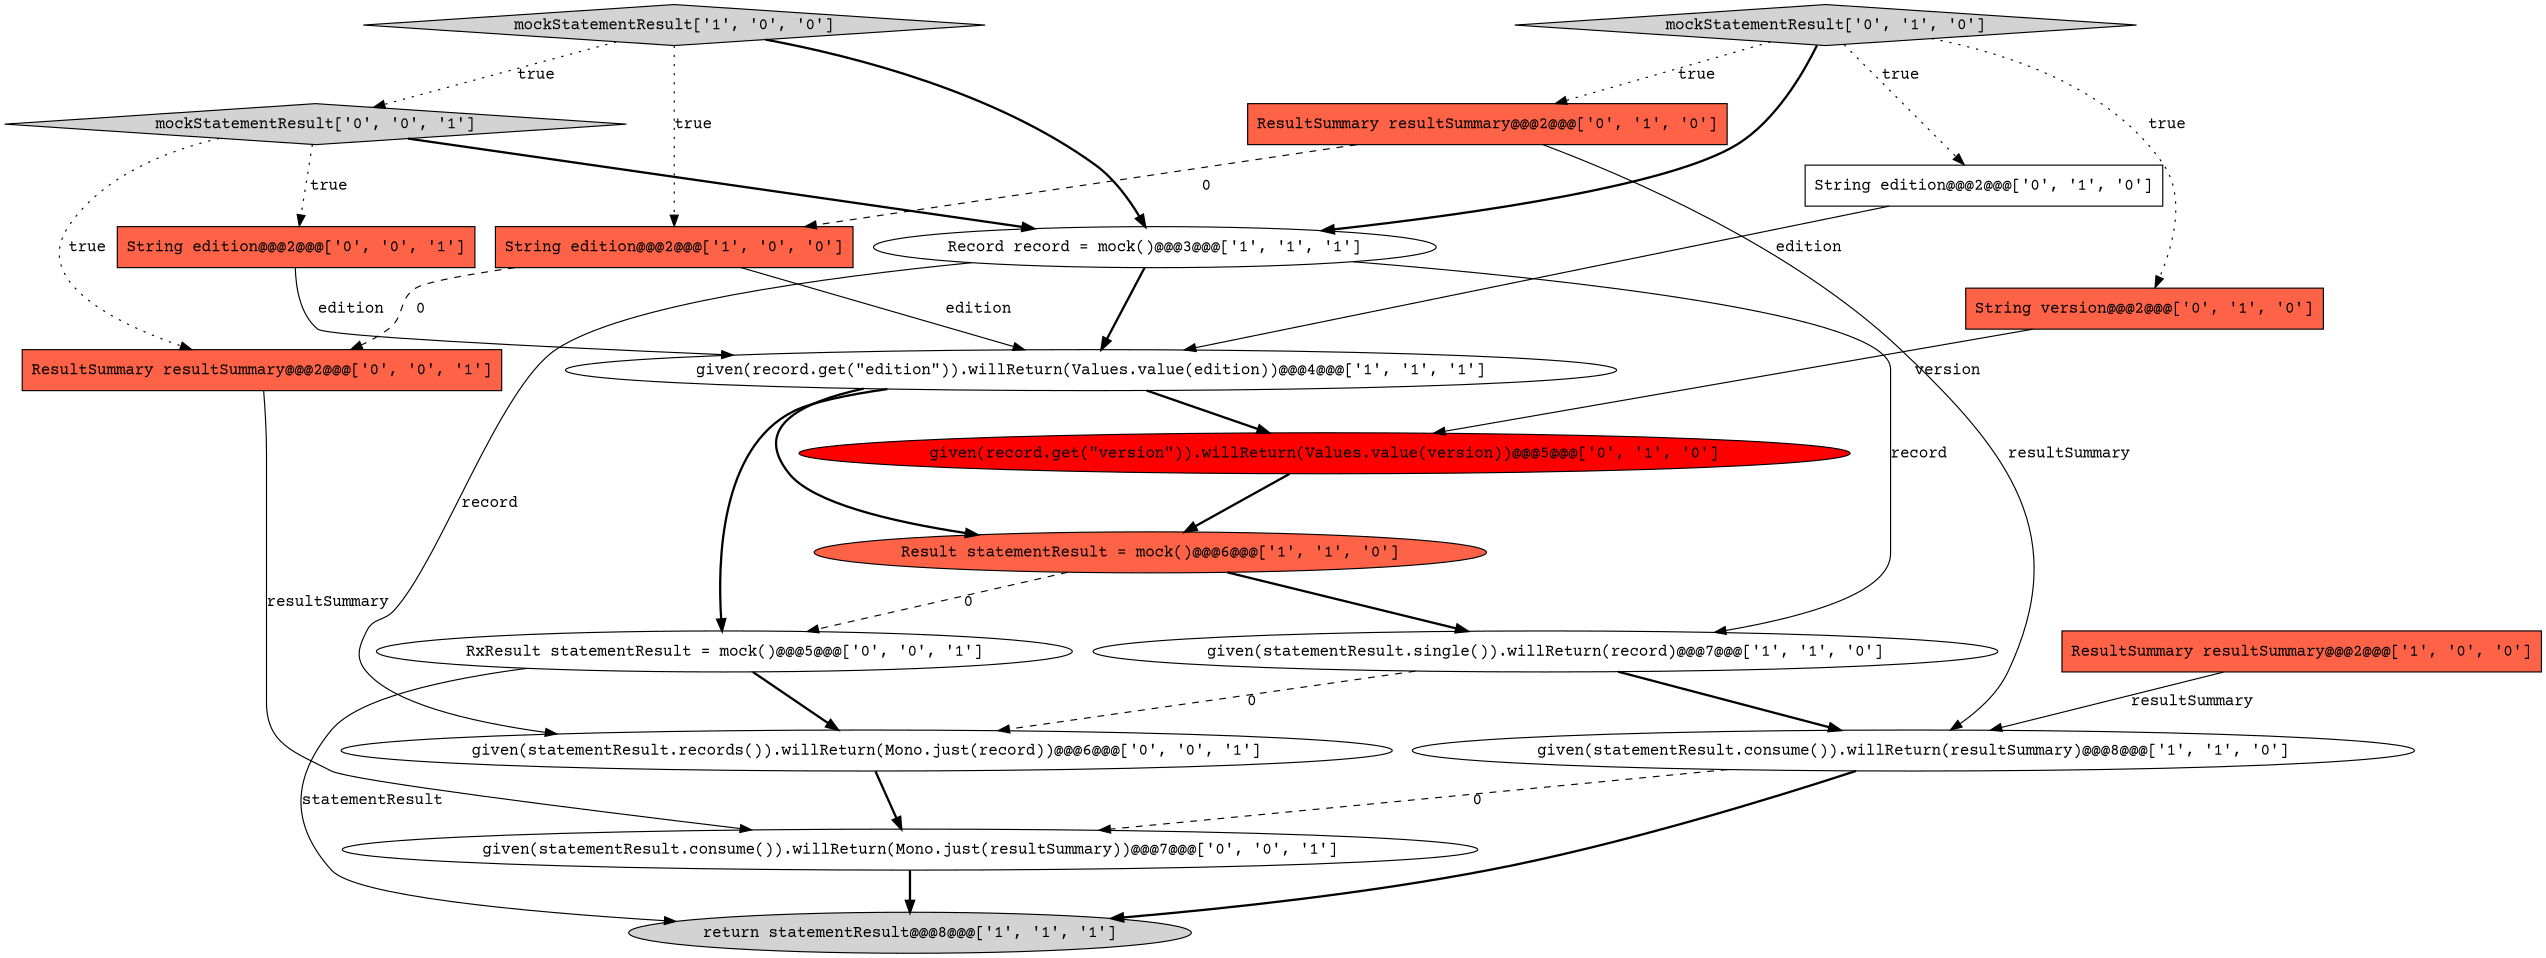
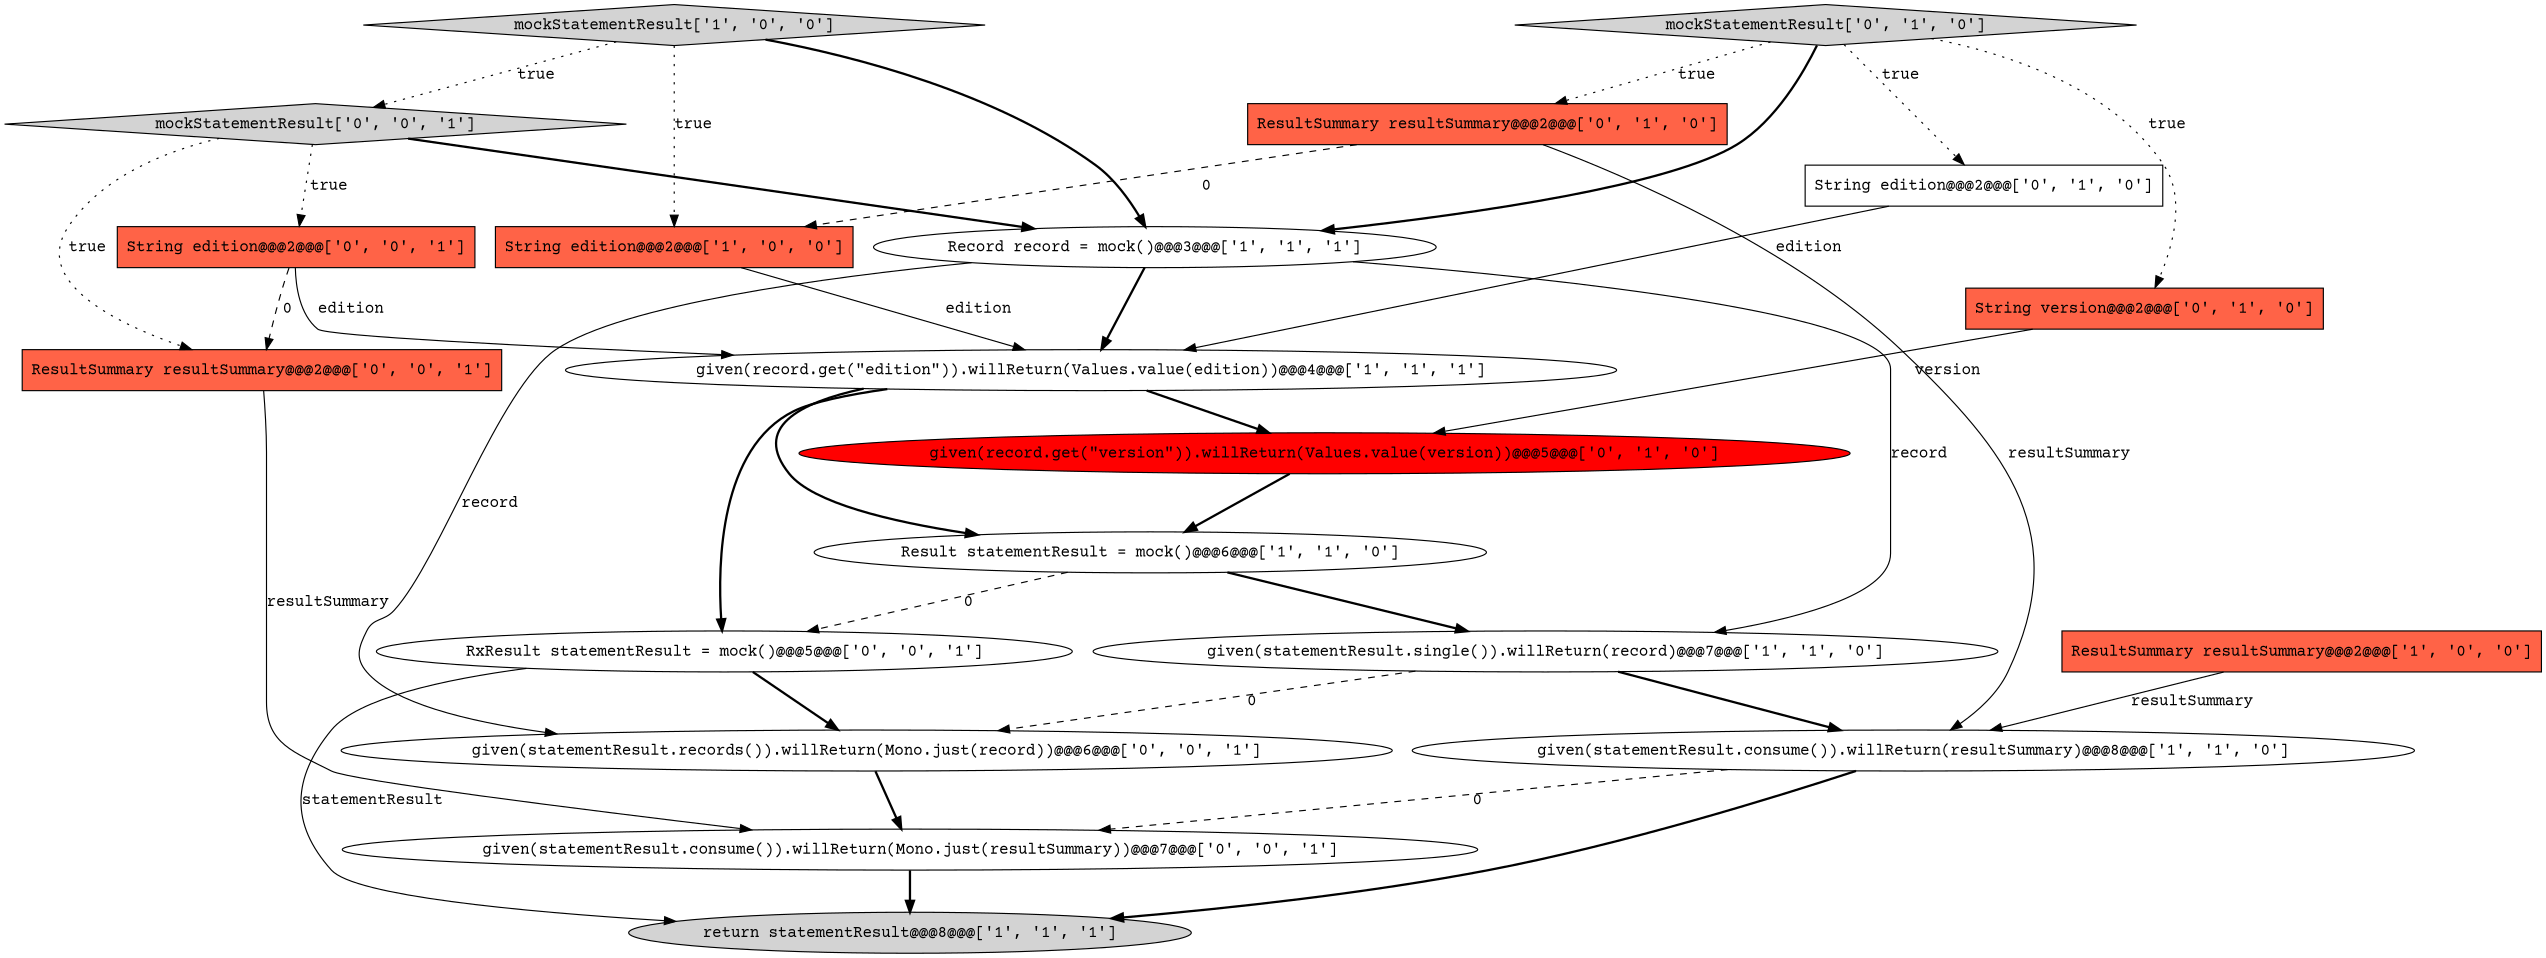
edge "String edition@@@2@@@['1', '0', '0']" -> "ResultSummary resultSummary@@@2@@@['0', '0', '1']": now "String edition@@@2@@@['0', '0', '1']" -> "ResultSummary resultSummary@@@2@@@['0', '0', '1']"
node "Result statementResult = mock()@@@6@@@['1', '1', '0']": fillcolor tomato -> white
